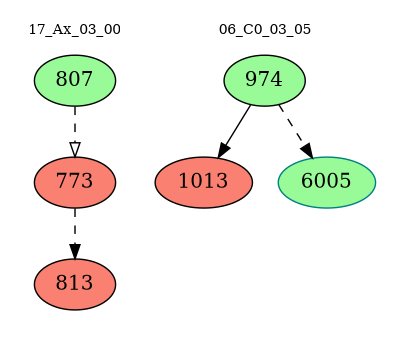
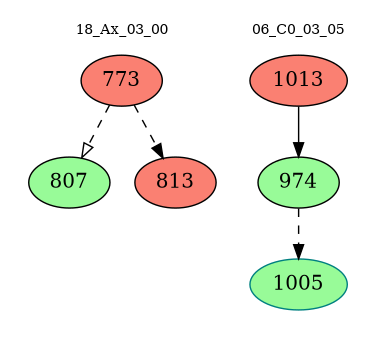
cluster "17_Ax_03_00": label "17_Ax_03_00" -> "18_Ax_03_00"
edge "807" -> "773": reversed
edge "974" -> "1013": reversed
node "6005": label "6005" -> "1005"
